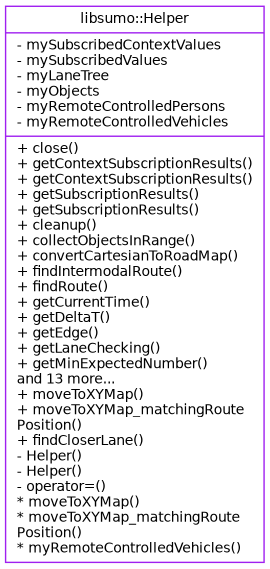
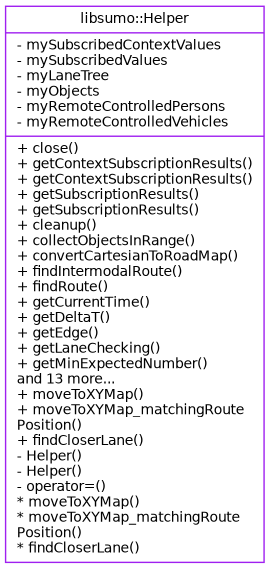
node "libsumo::Helper": text "* myRemoteControlledVehicles()" -> "* findCloserLane()"
